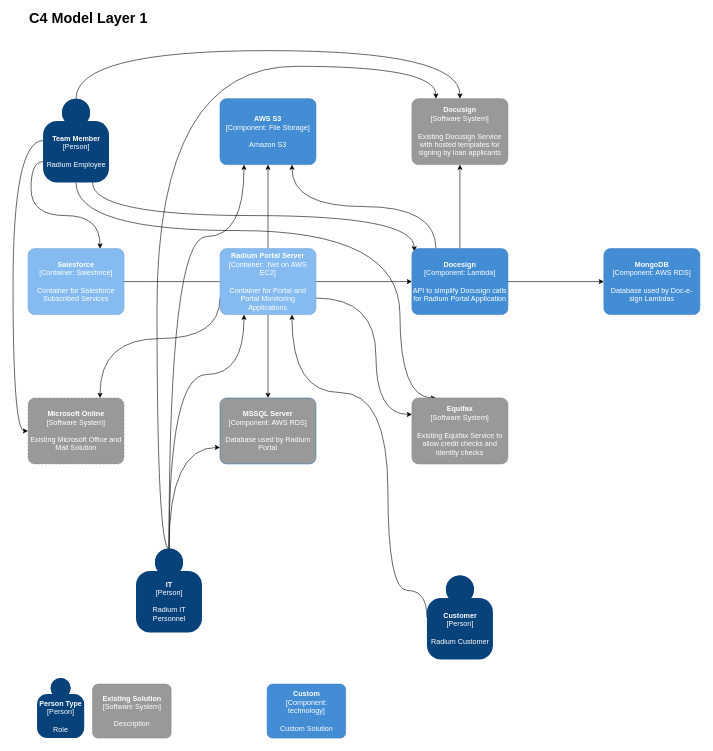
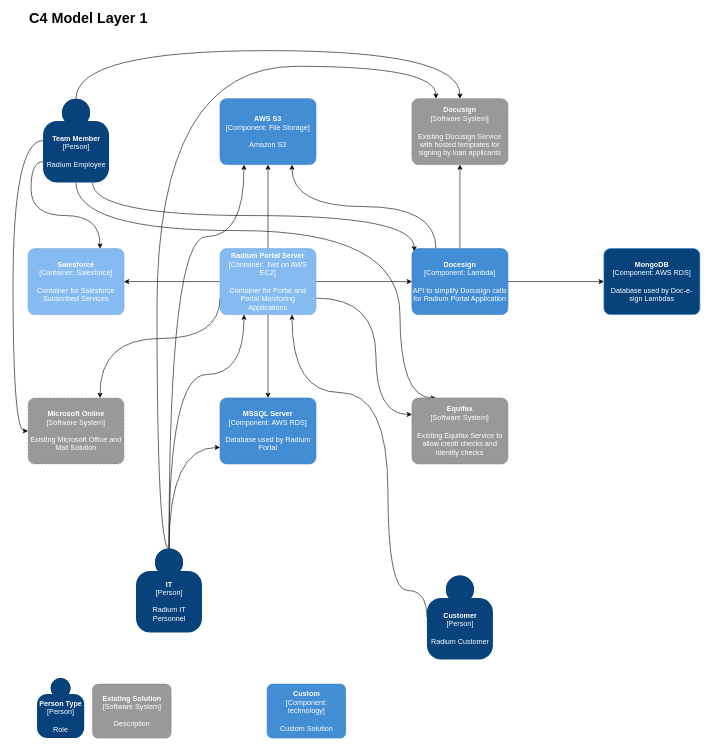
edge "Salesforce [Container: Salesforce] Container for Salesforce Subscribed Services" -- "Radium Portal Server [Container: .Net on AWS EC2] Container for Portal and Portal Monitoring Applications": arrowhead none -> classic
node "MongoDB [Component: AWS RDS] Database used by Doc-e-sign Lambdas": fillcolor #438dd5 -> #08427b
node "MSSQL Server [Component: AWS RDS] Database used by Radium Portal": fillcolor #999999 -> #438dd5
